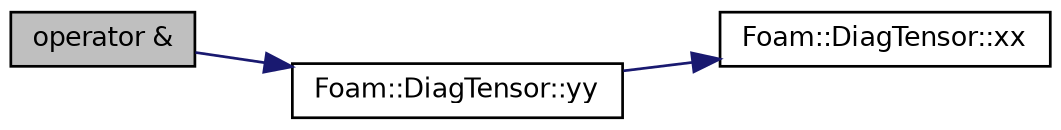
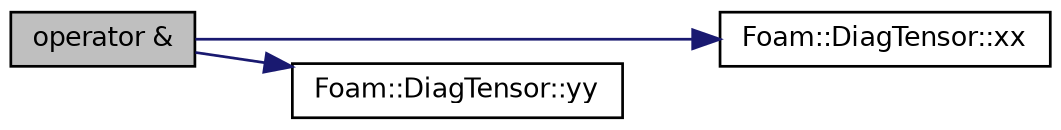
edge "Foam::DiagTensor::yy" -> "Foam::DiagTensor::xx": now "operator &" -> "Foam::DiagTensor::xx"
